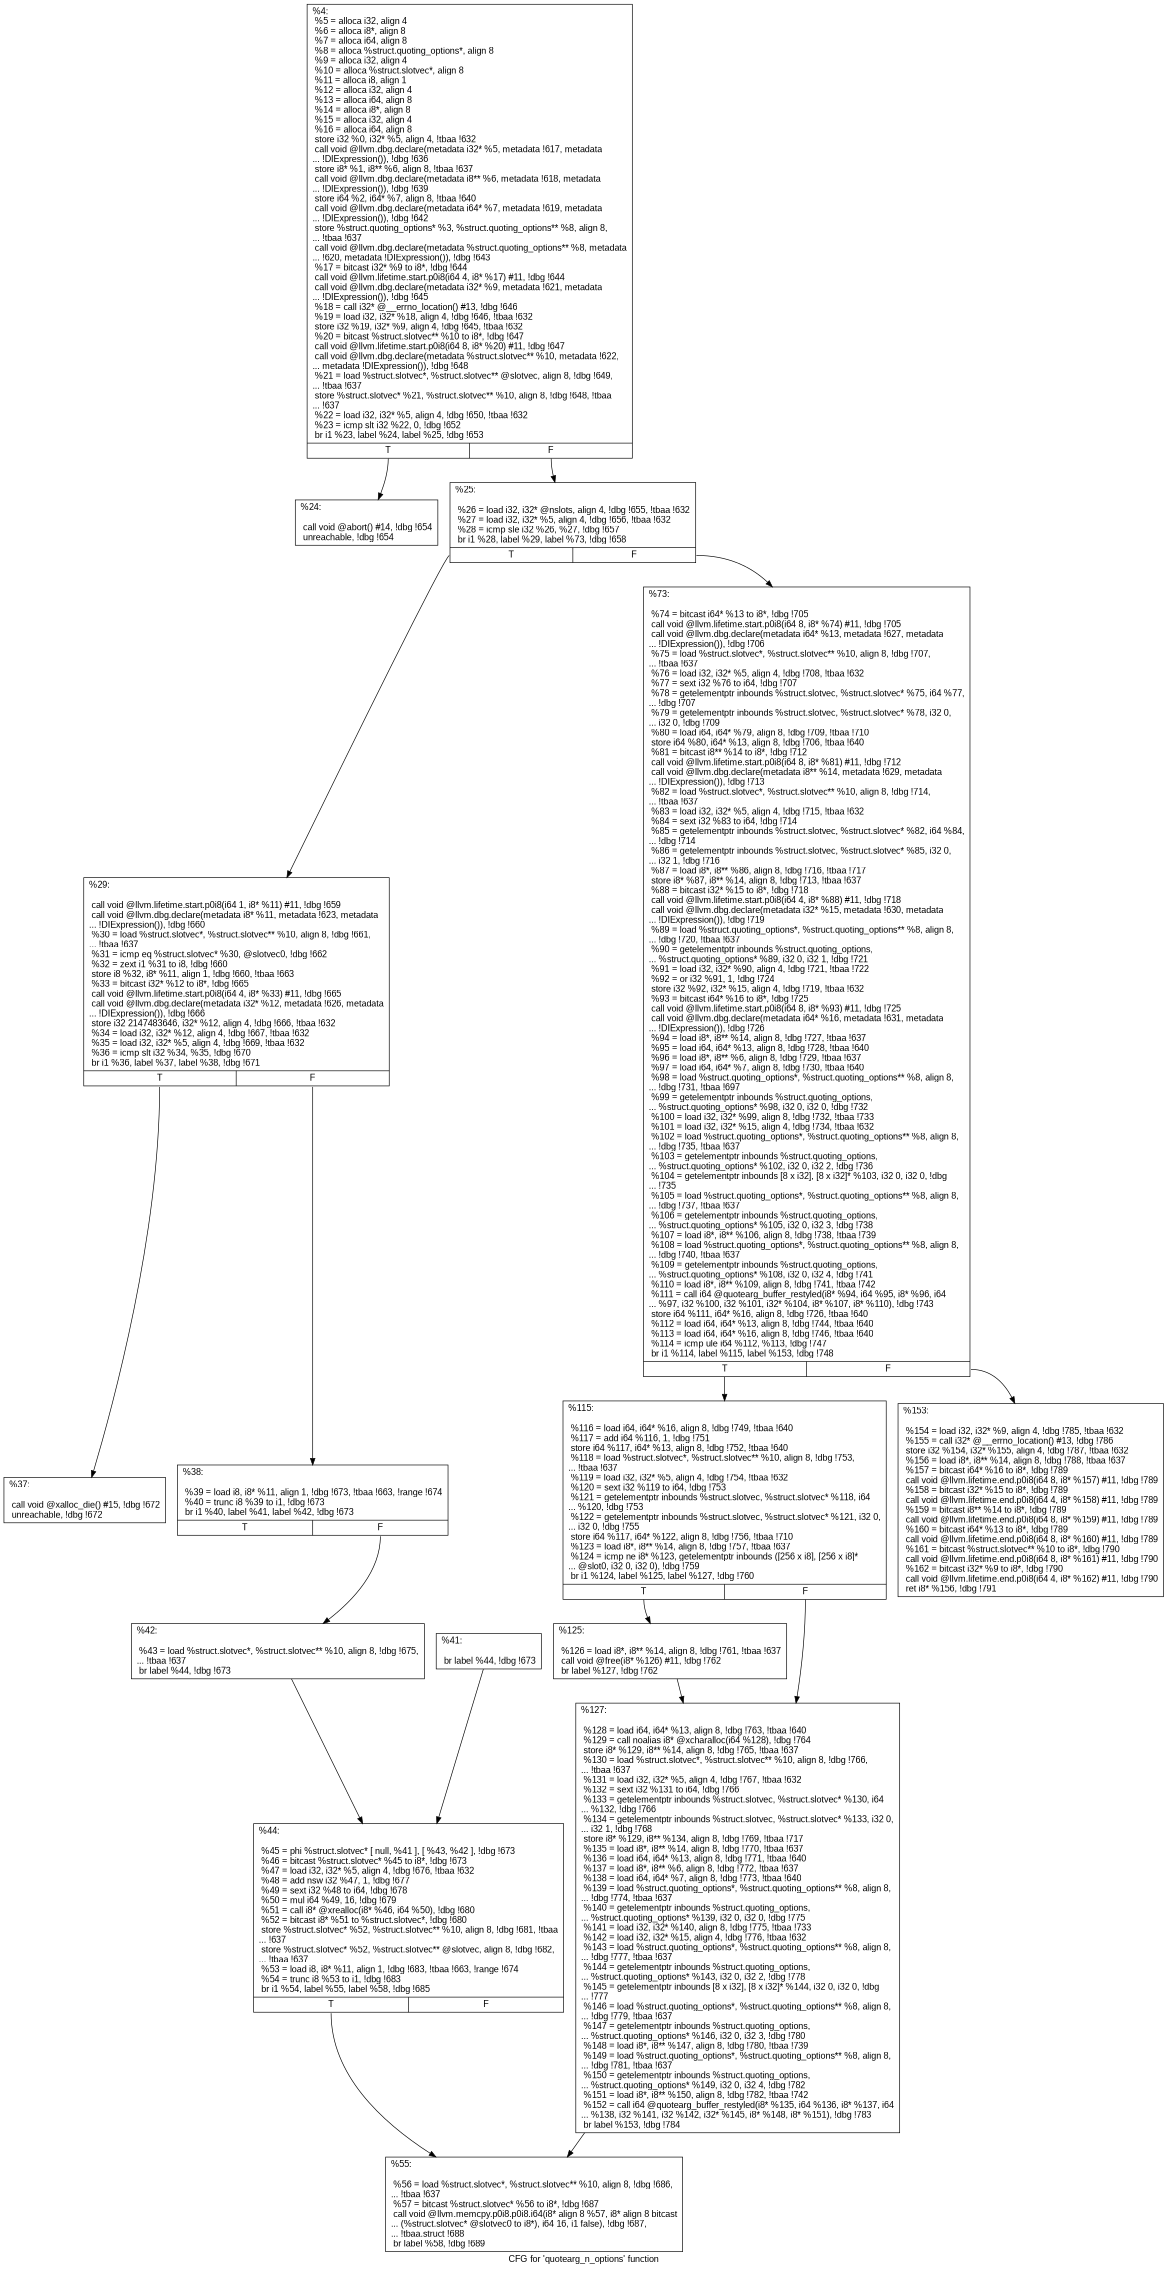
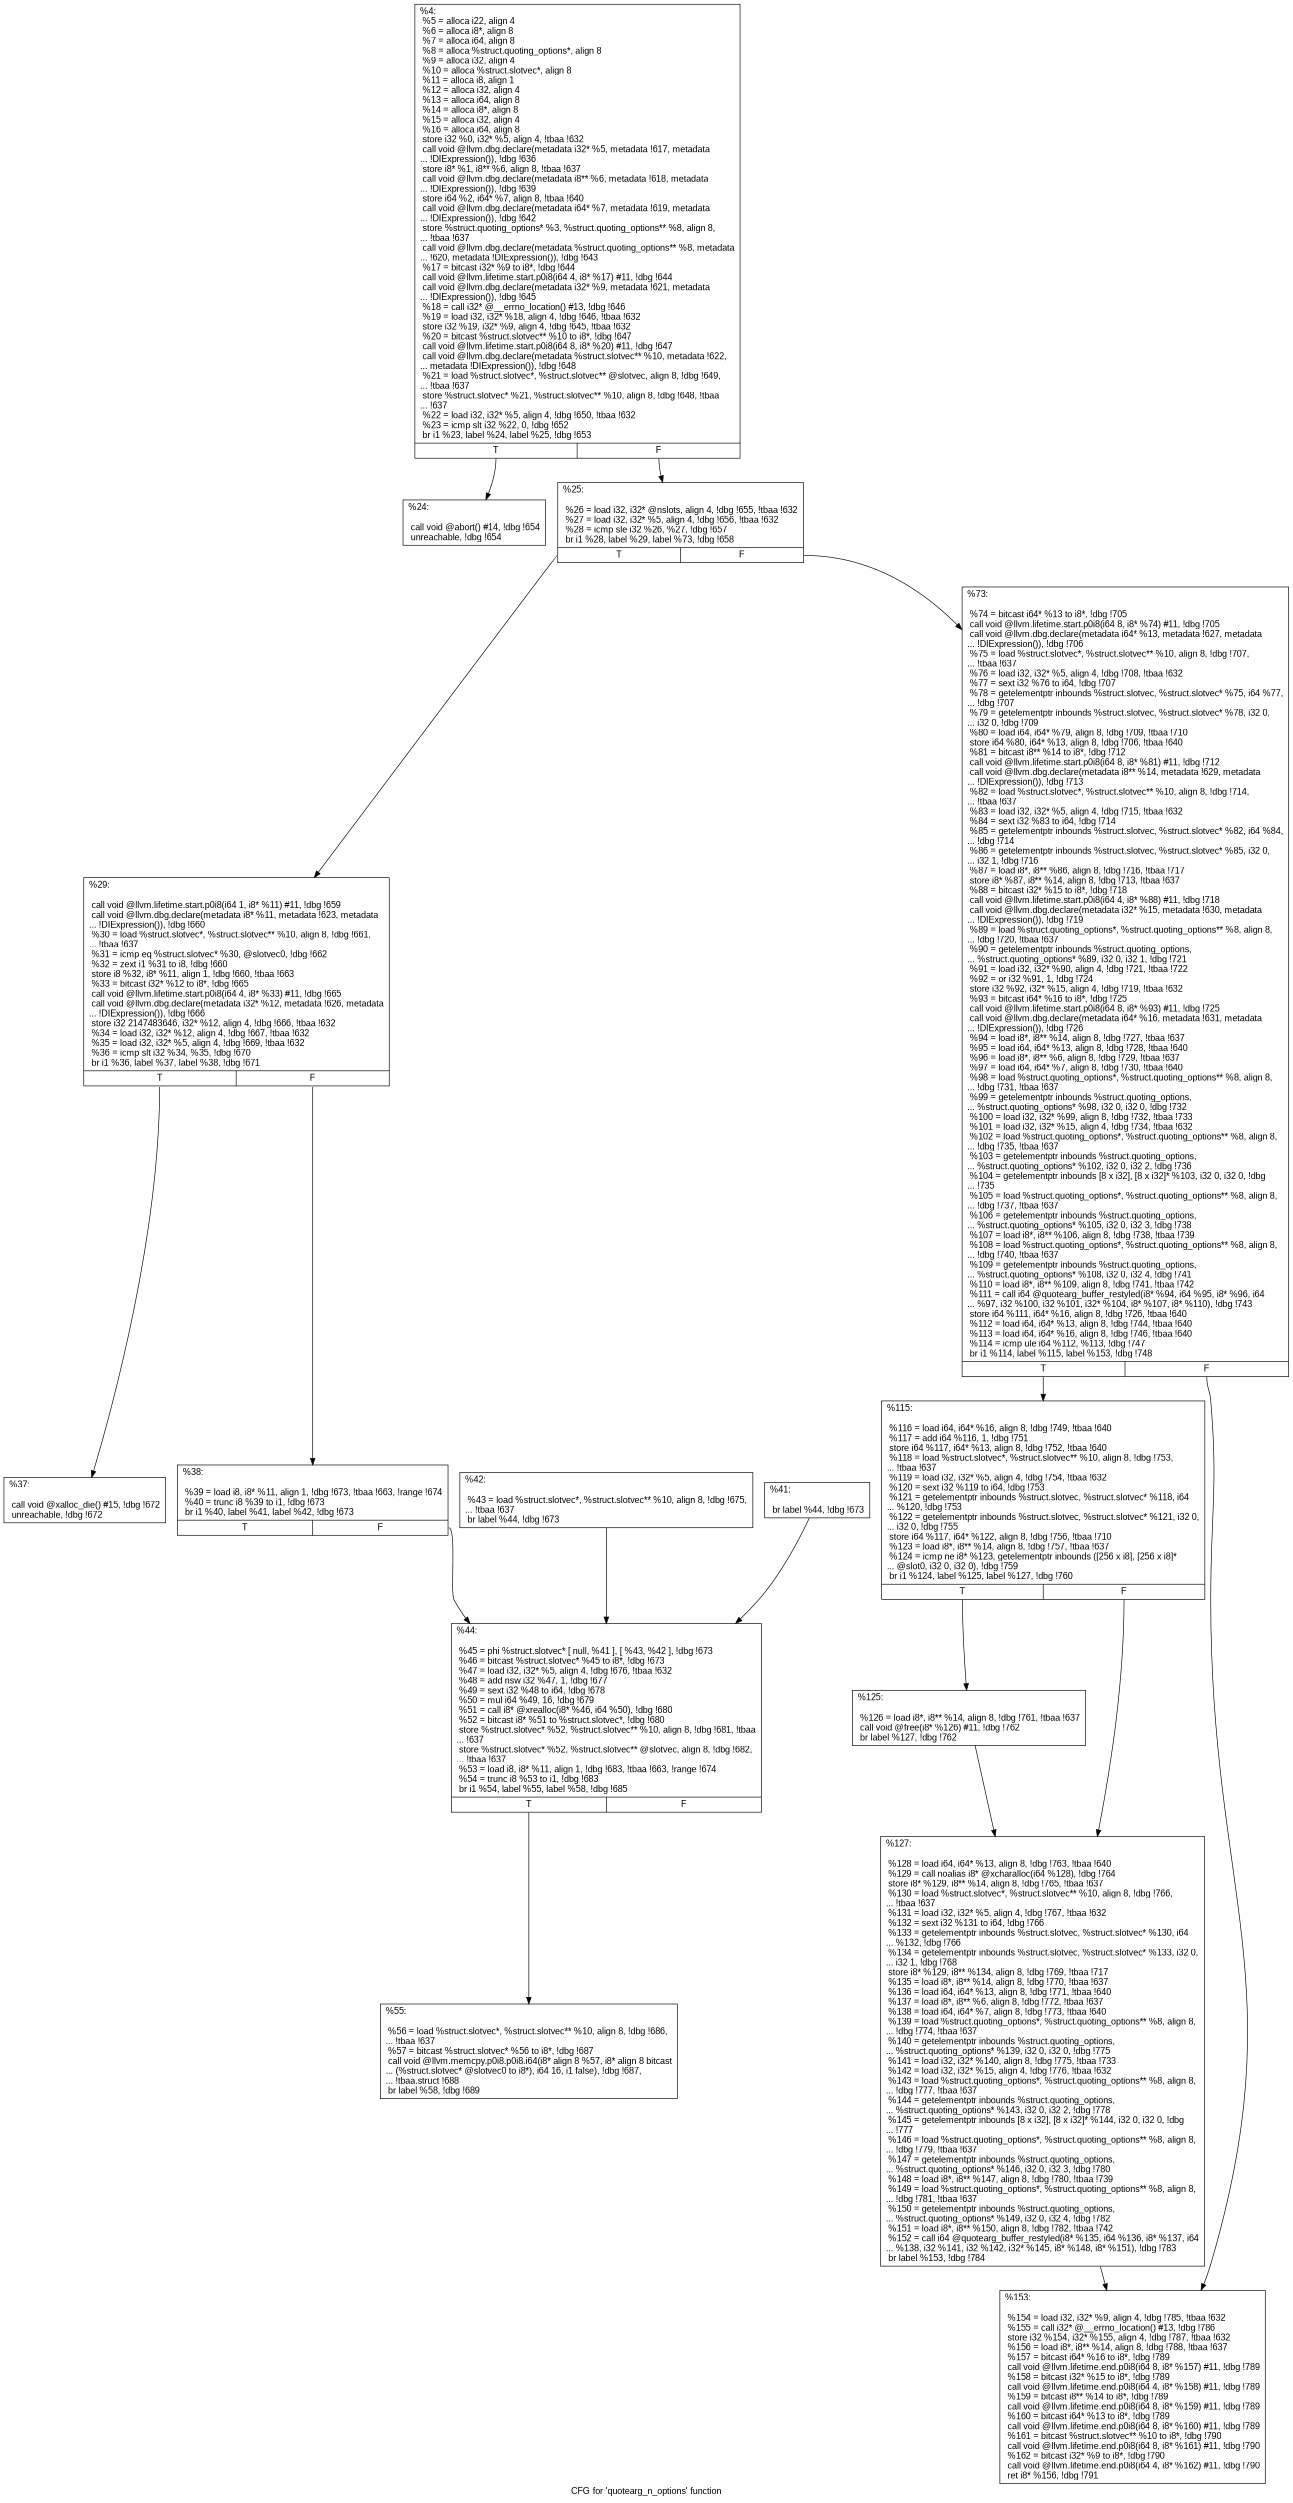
node "%4:": text "%5 = alloca i32, align 4" -> "%5 = alloca i22, align 4"
node "%73:": text "... !dbg !731, !tbaa !697" -> "... !dbg !731, !tbaa !637"
edge "%38:" -> "%42:": now "%38:" -> "%44:"
edge "%127:" -> "%55:": now "%127:" -> "%153:"
